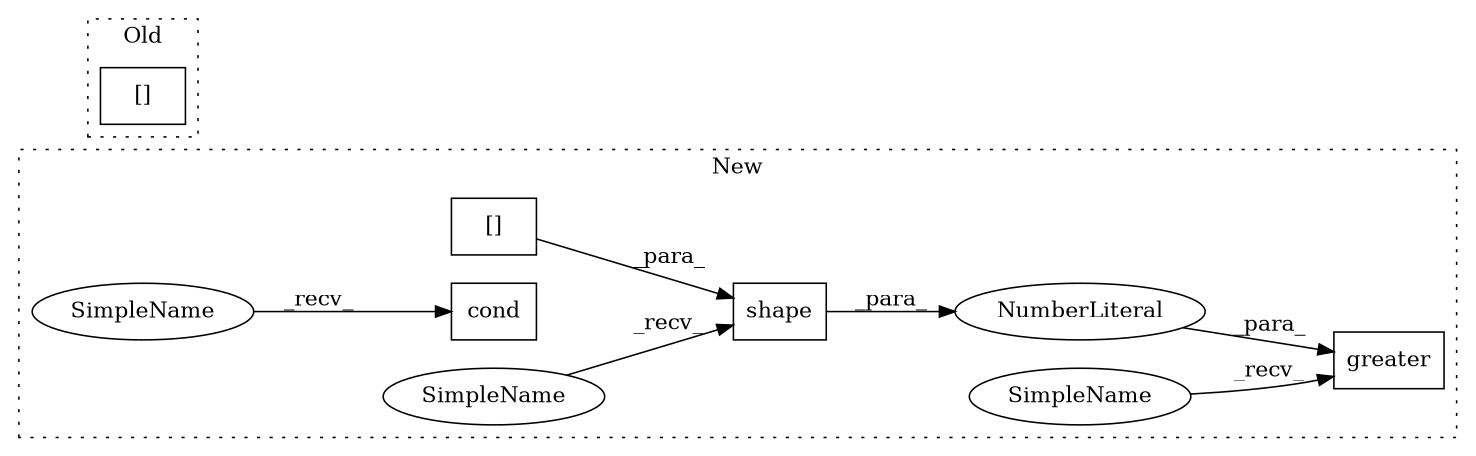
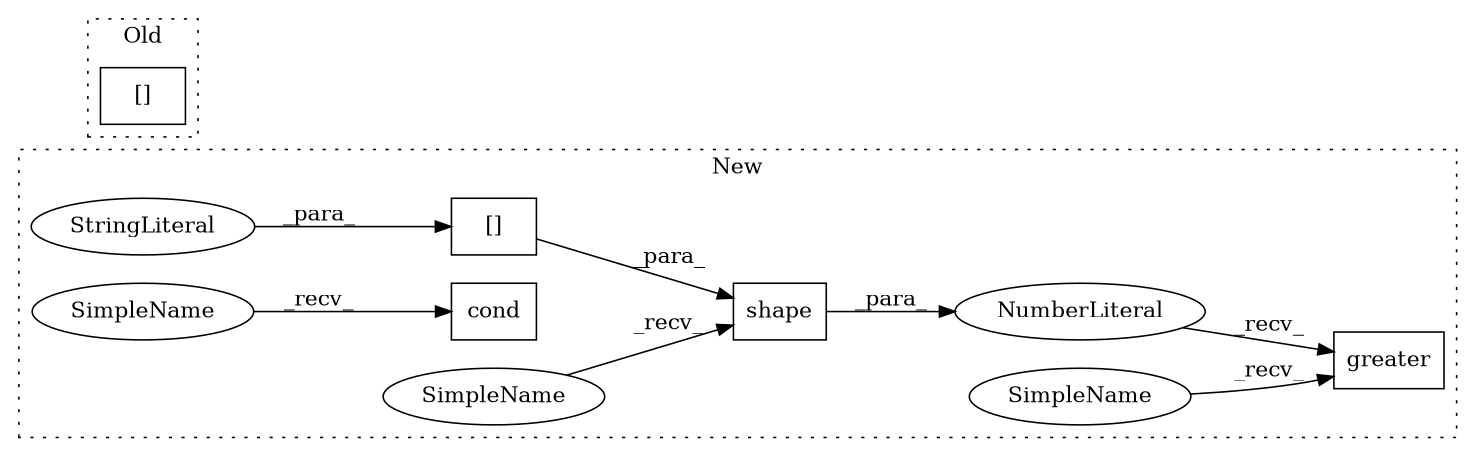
node "StringLiteral": added
edge "NumberLiteral" -> "greater": label "_para_" -> "_recv_"
